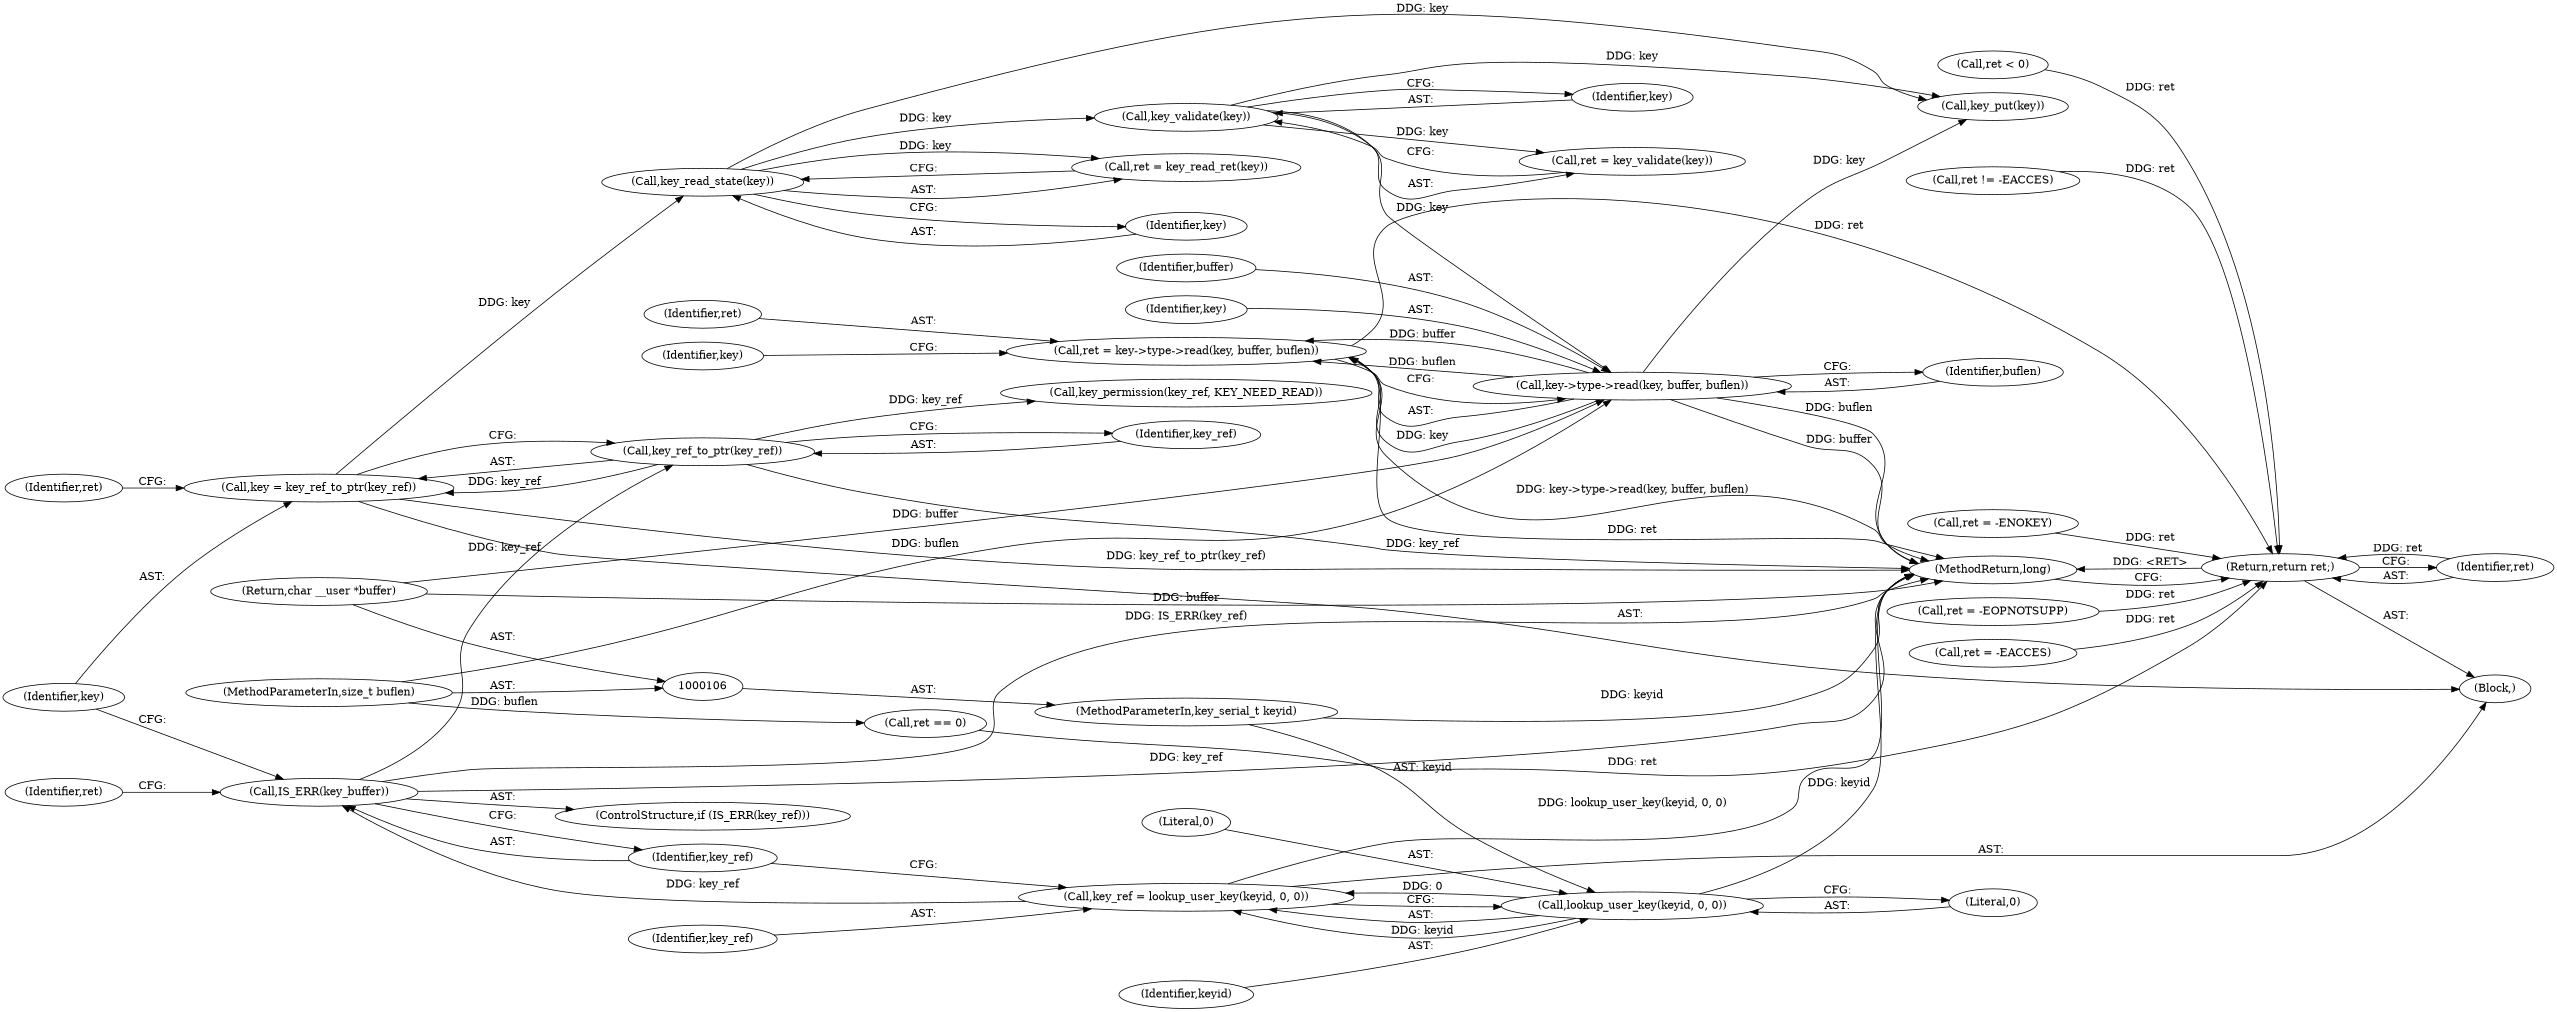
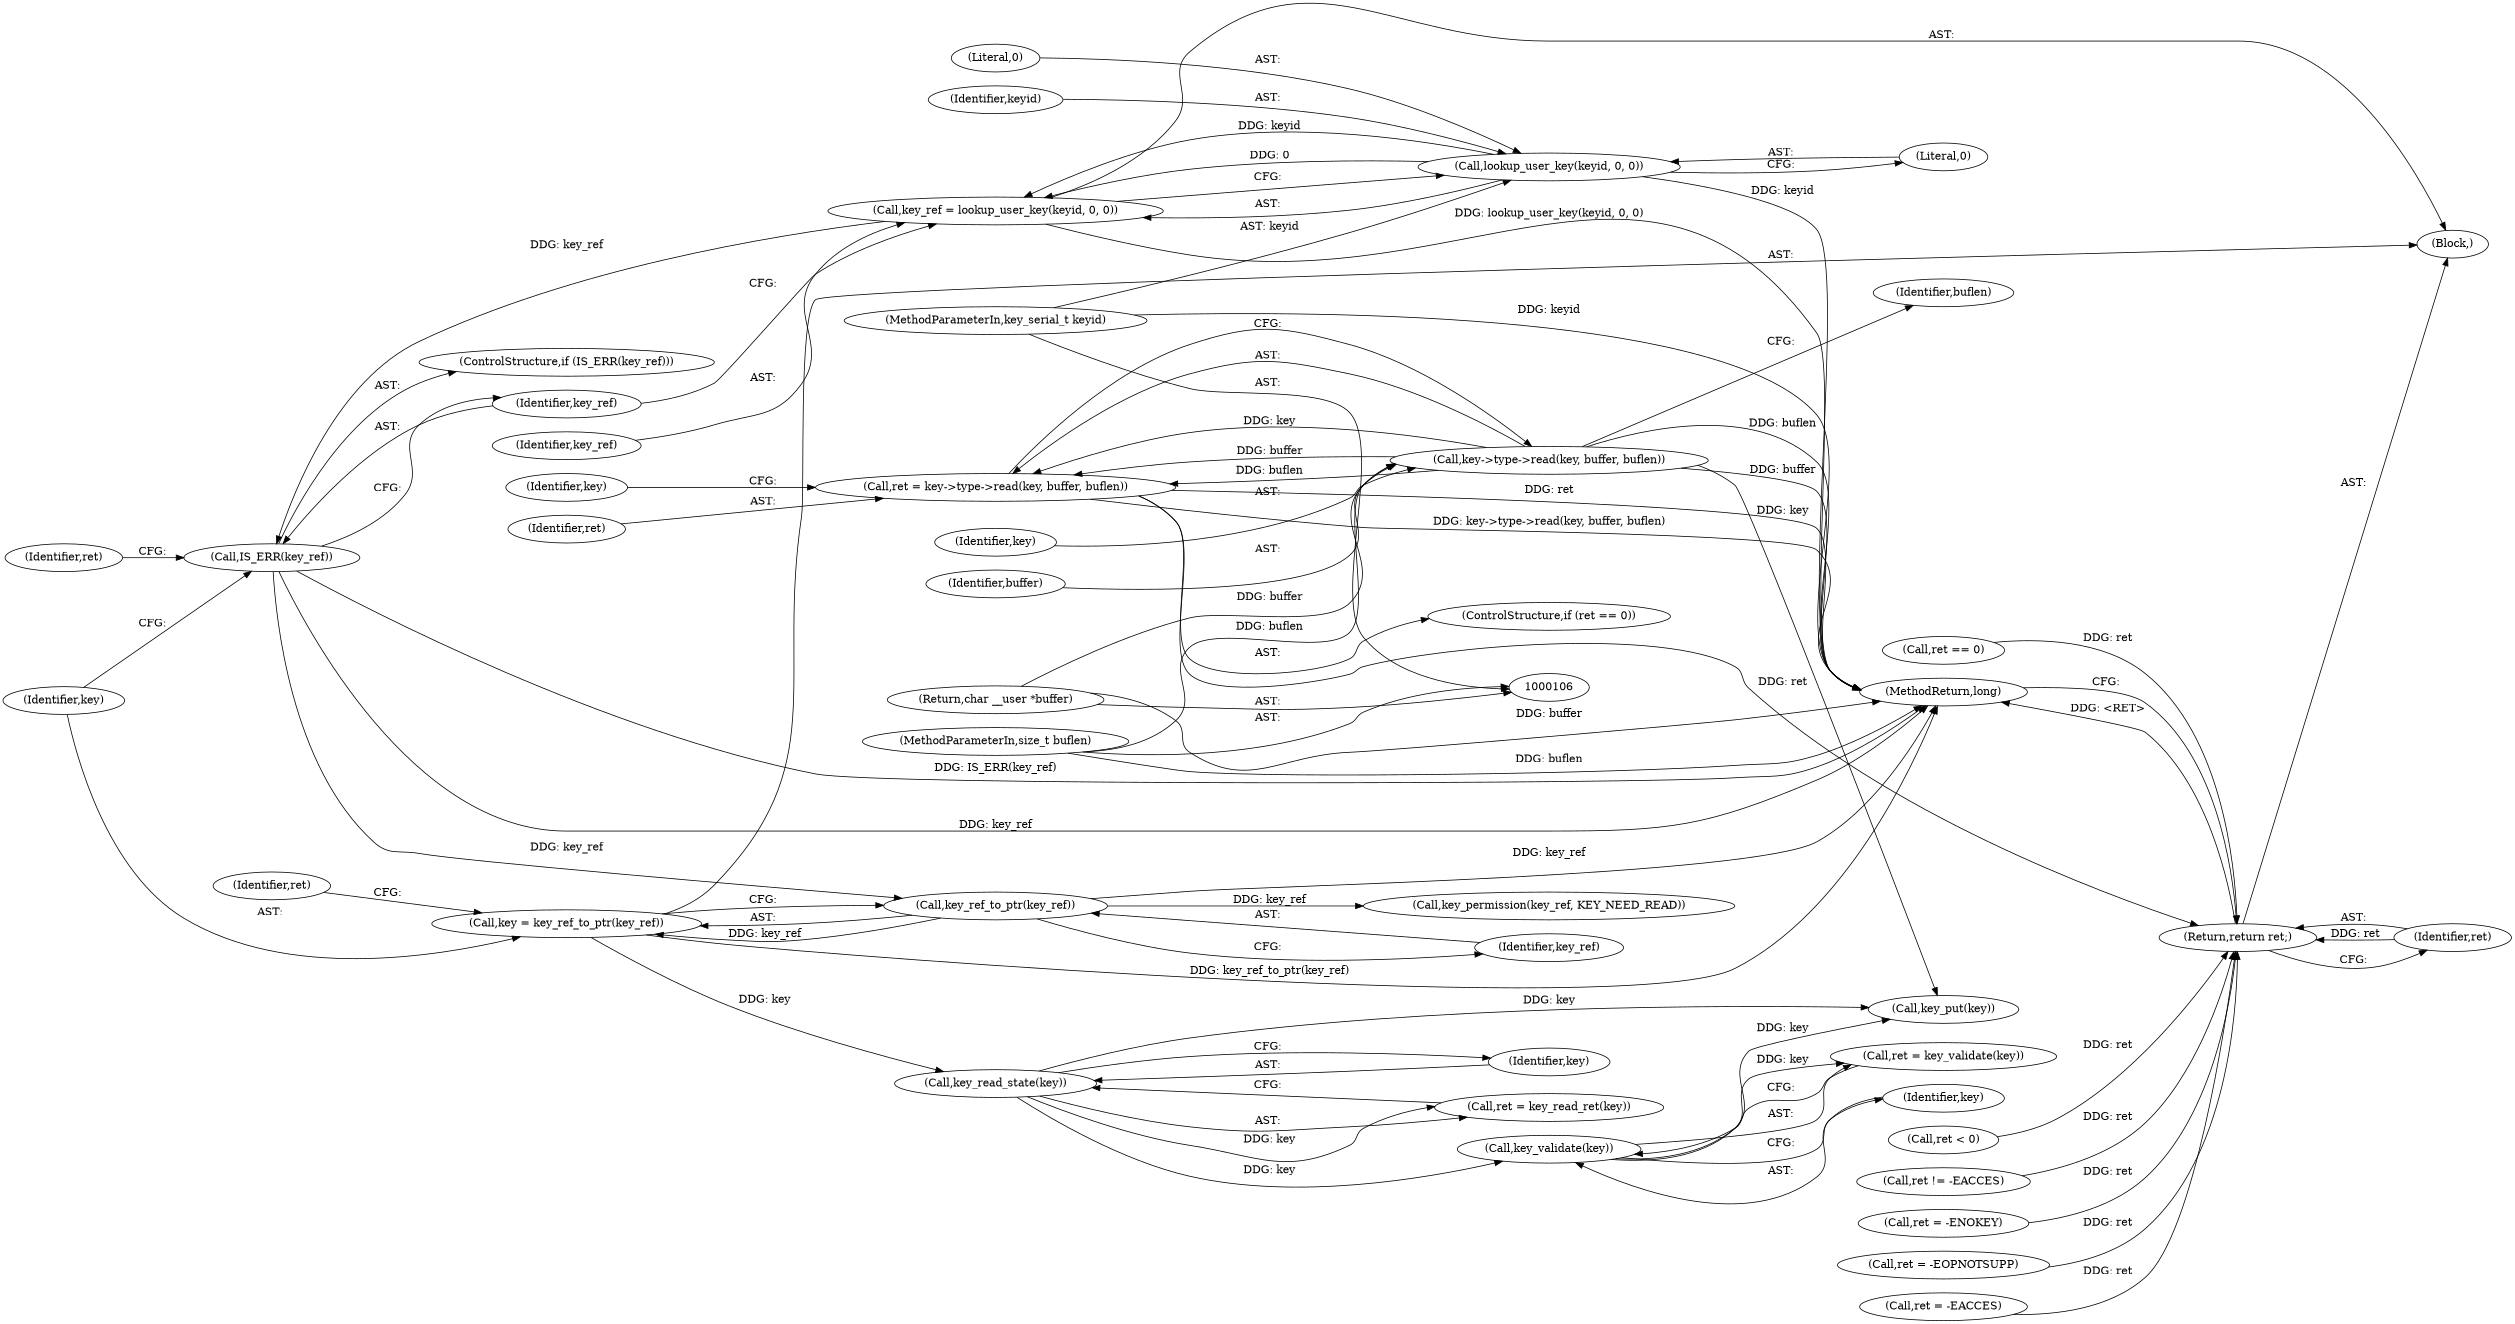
edge "(Call,key_validate(key))" -> "(Call,key->type->read(key, buffer, buflen))": removed, label "DDG: key"
edge "(Identifier,buflen)" -> "(Call,key->type->read(key, buffer, buflen))": removed, label "AST:"
node "(ControlStructure,if (ret == 0))": added
edge "1000106" -> "(MethodParameterIn,key_serial_t keyid)": reversed
edge "(MethodParameterIn,size_t buflen)" -> "(Call,ret == 0)": now "(MethodParameterIn,size_t buflen)" -> "(MethodReturn,long)"
node "(Call,IS_ERR(key_buffer))": label "(Call,IS_ERR(key_buffer))" -> "(Call,IS_ERR(key_ref))"
